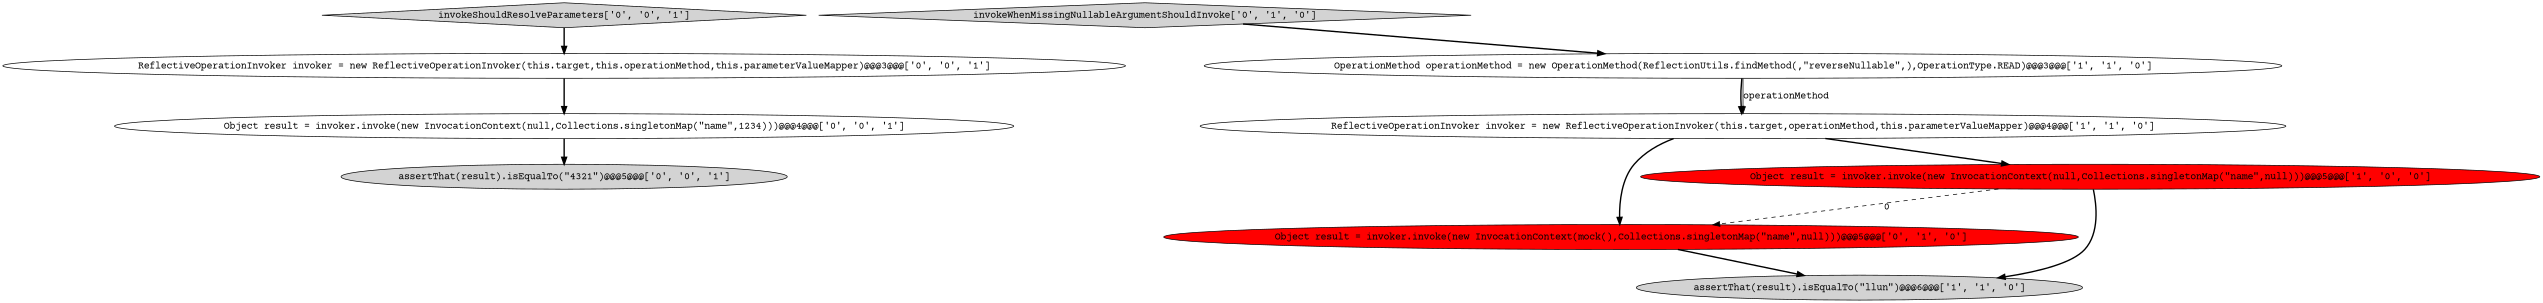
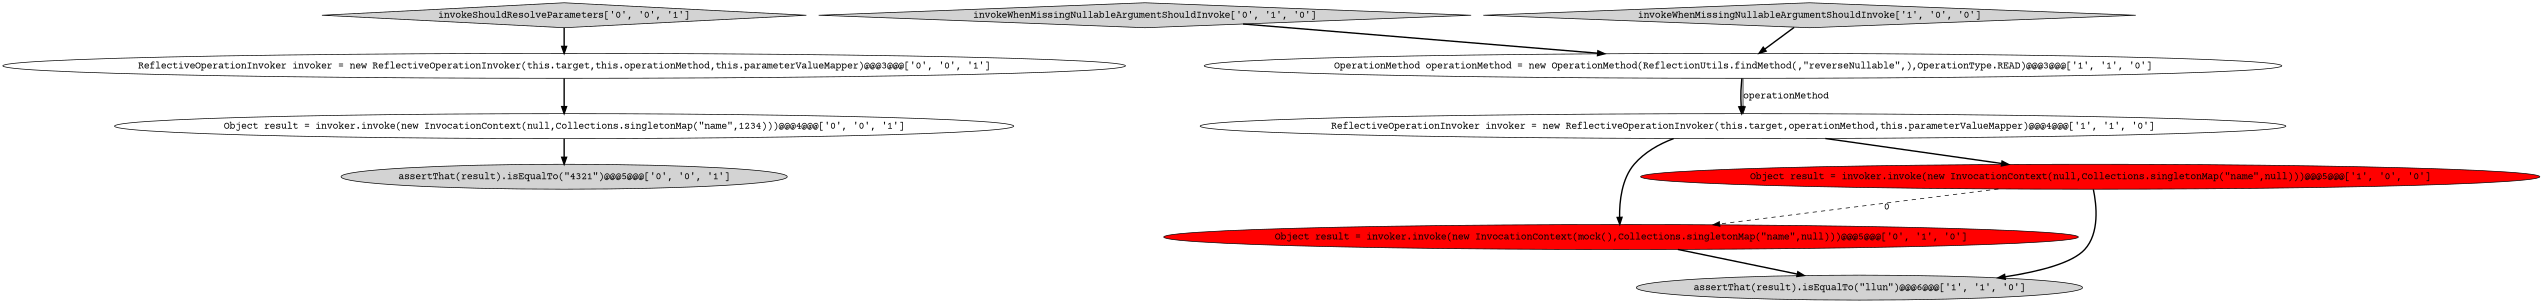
node "invokeWhenMissingNullableArgumentShouldInvoke['1', '0', '0']": added
